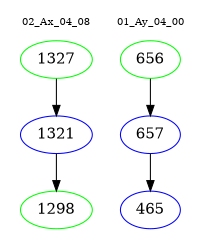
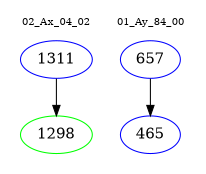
cluster "02_Ax_04_08": label "02_Ax_04_08" -> "02_Ax_04_02"
cluster "01_Ay_04_00": label "01_Ay_04_00" -> "01_Ay_84_00"
node "1327": removed
node "656": removed
node "1321": label "1321" -> "1311"
